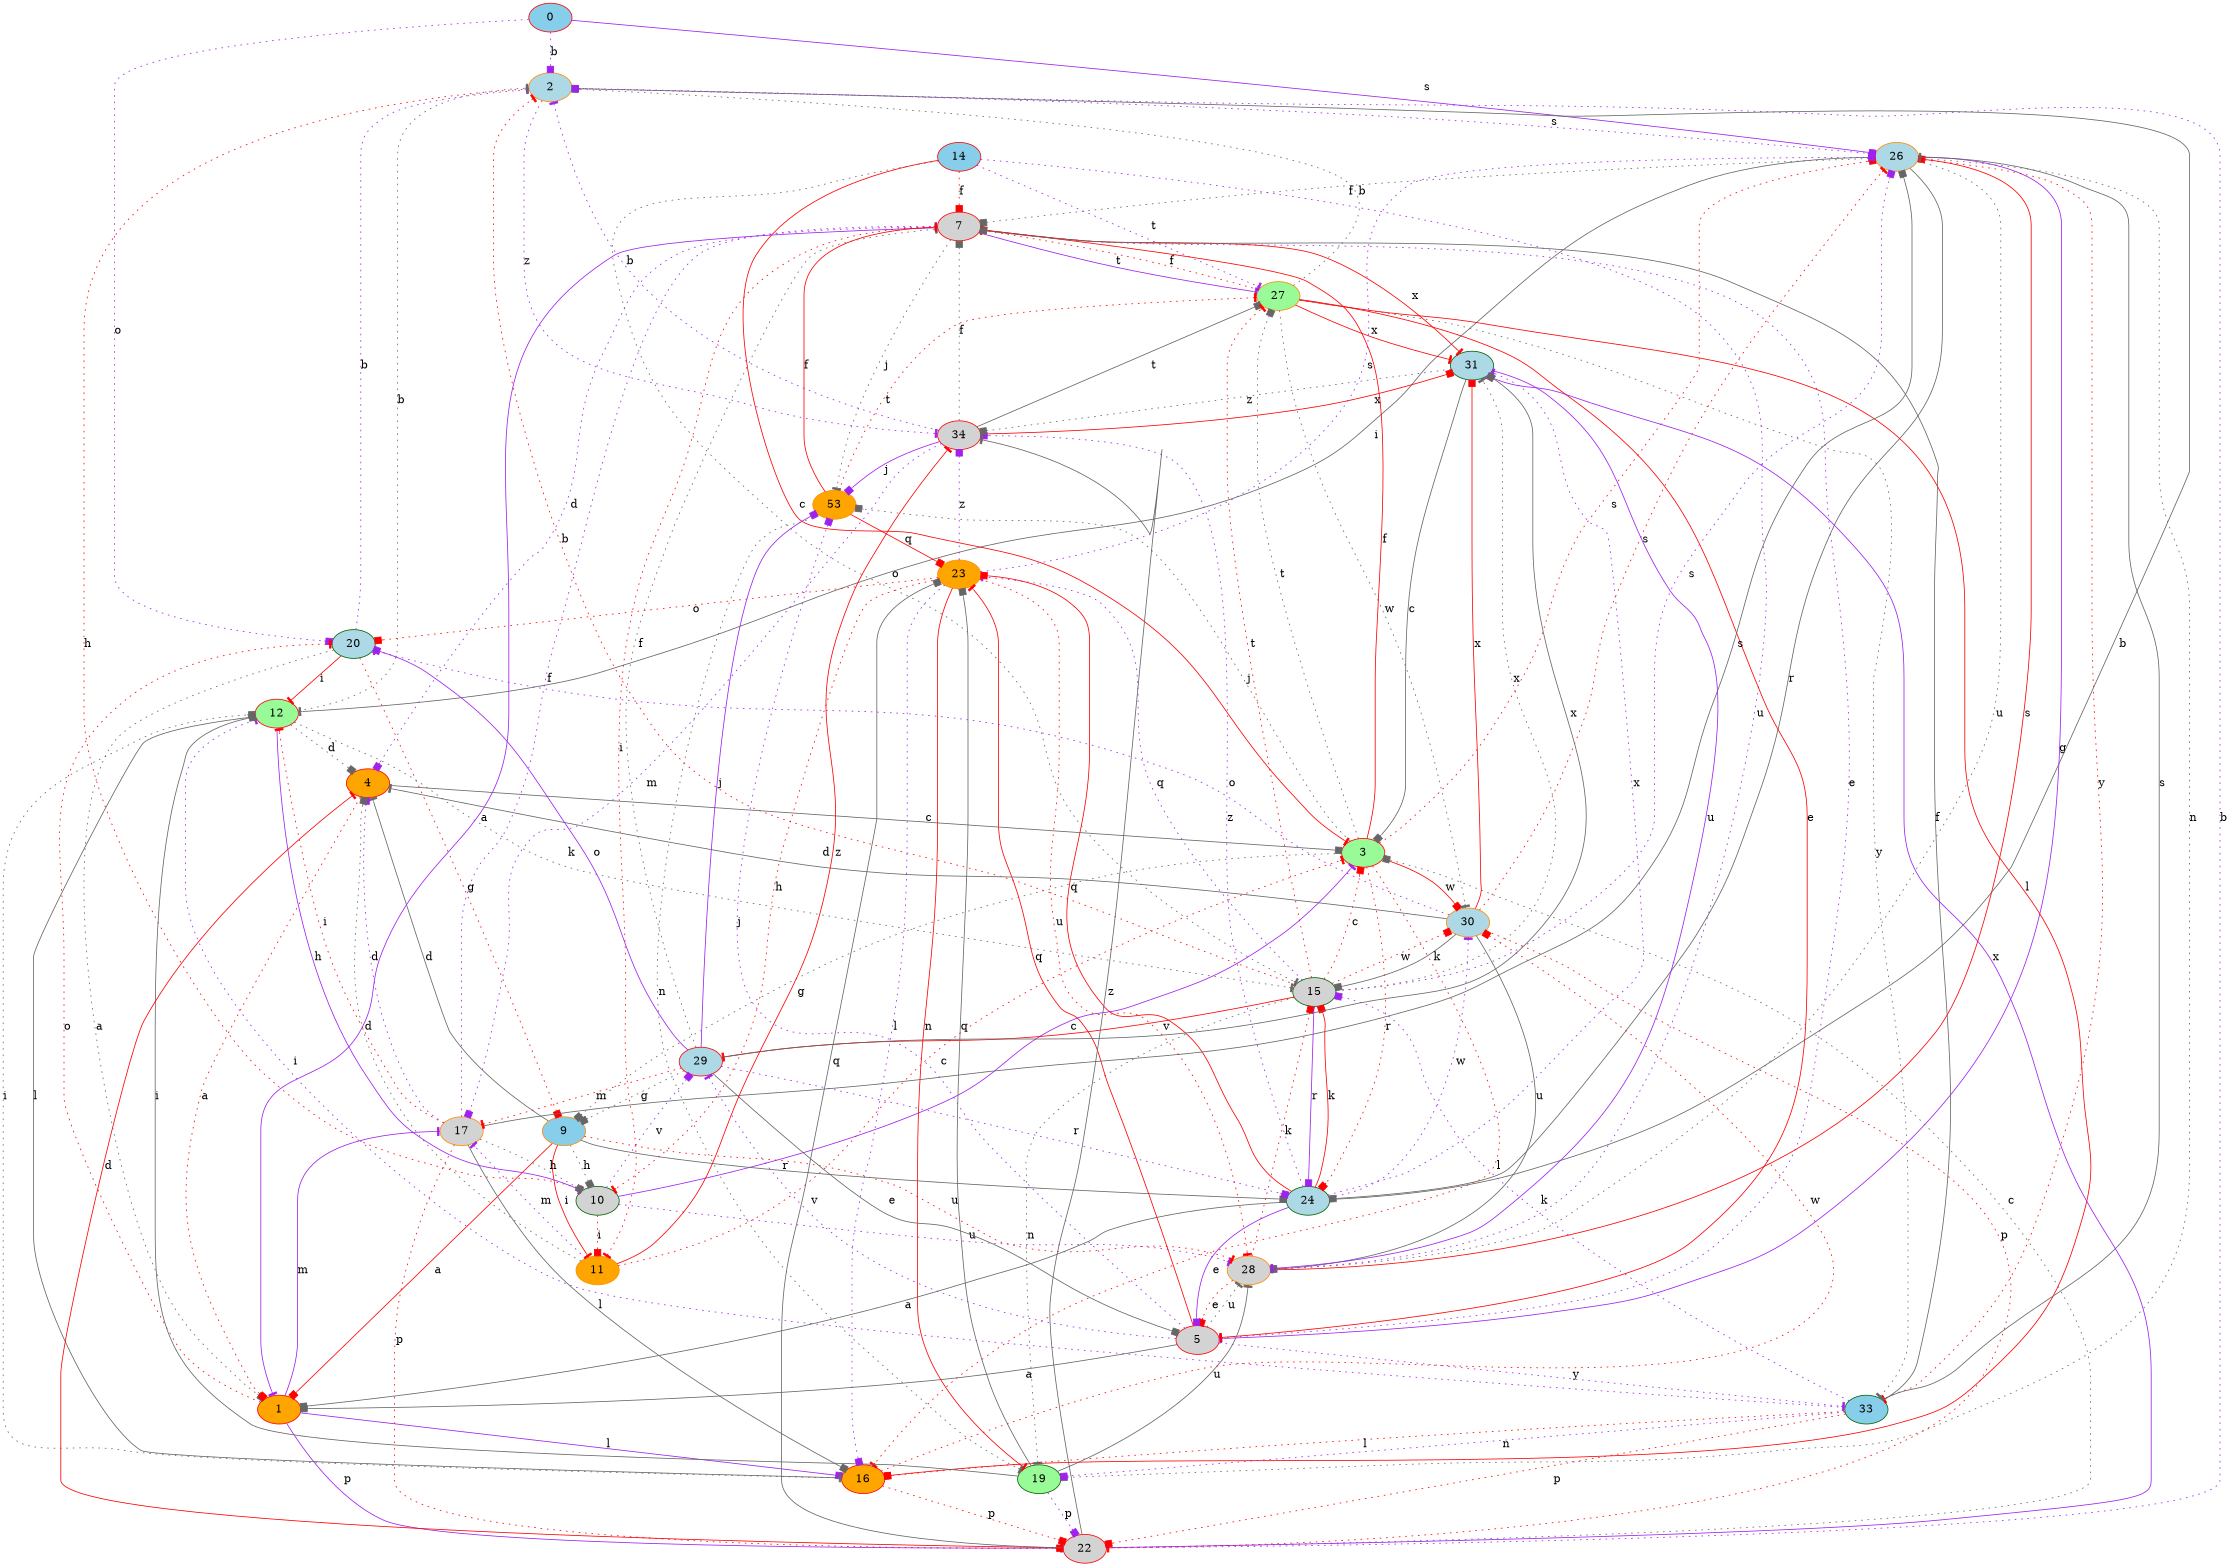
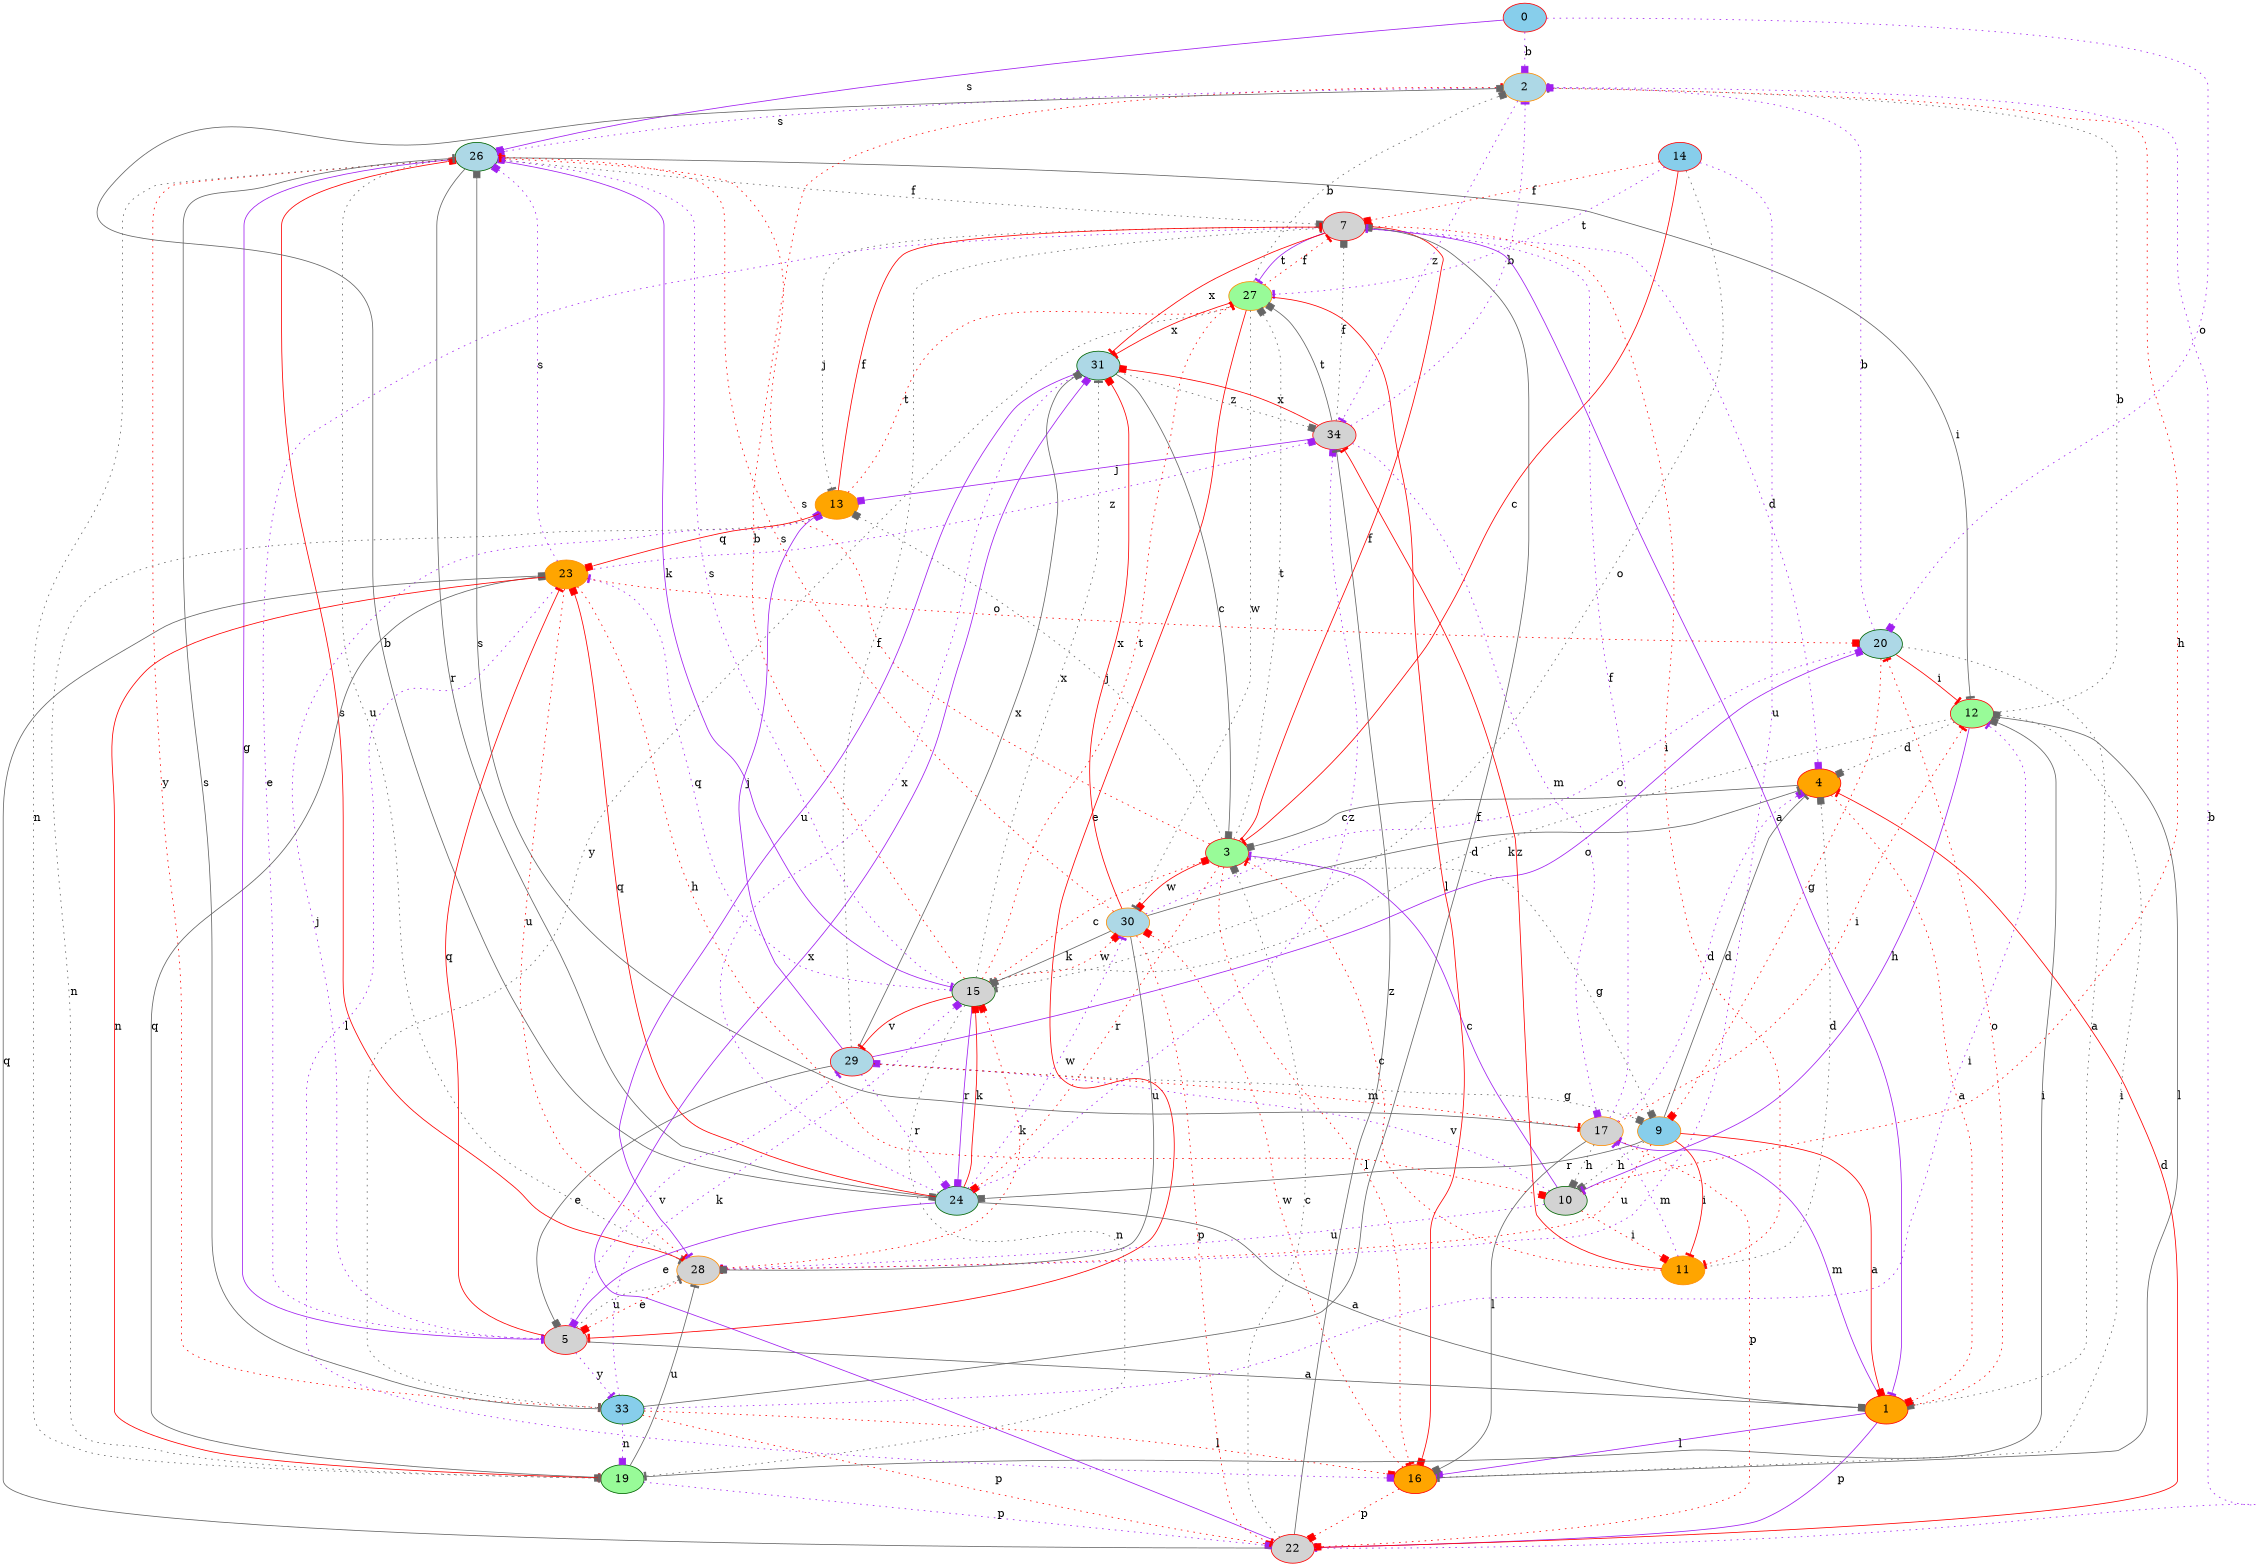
node "26": color darkorange -> darkgreen
node "53": label "53" -> "13"
edge "26" -> "15": added, label "k"
edge "23" -> "10": arrowhead tee -> box
